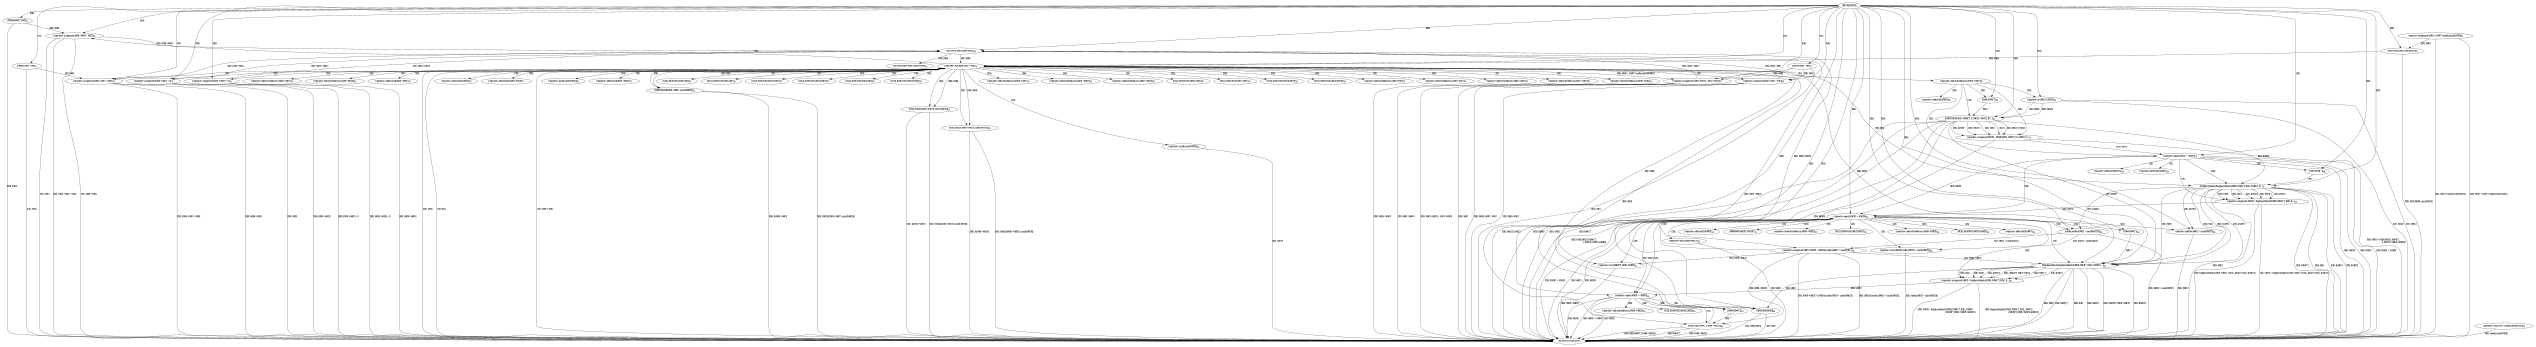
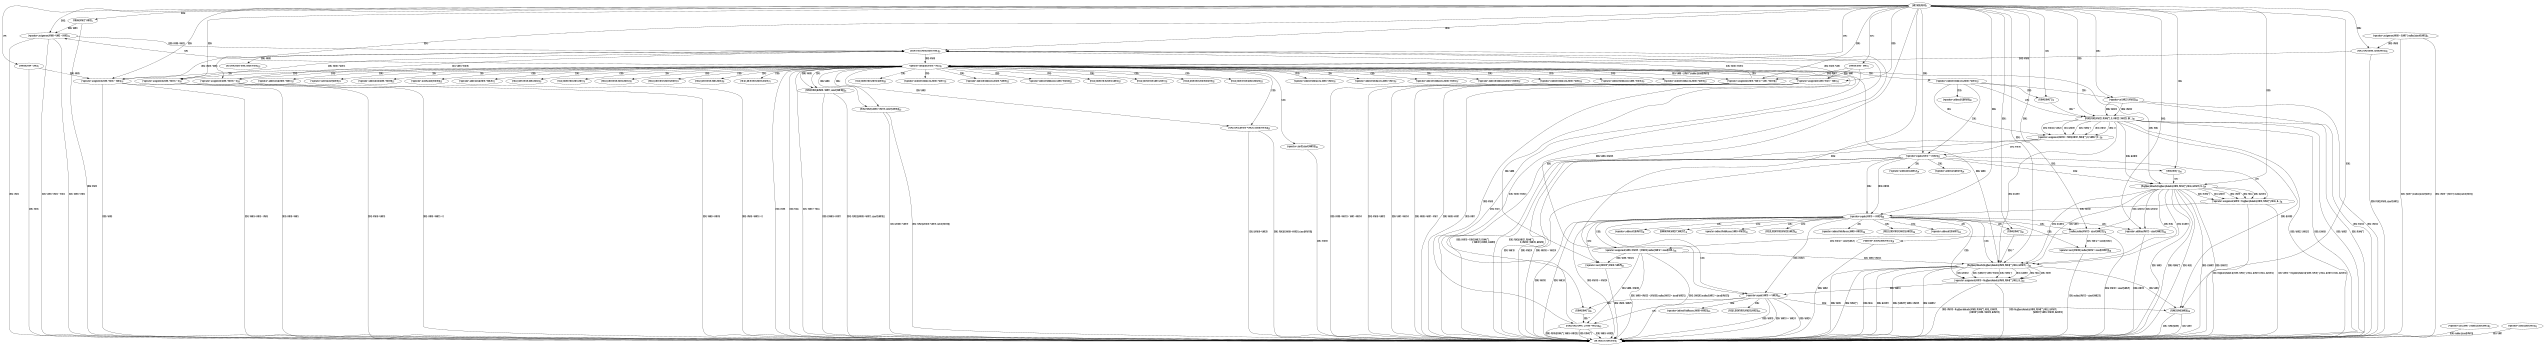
node "(<operator>.indirectFieldAccess,VAR8->VAR16)": text "20" -> "27"
node "(FIELD_IDENTIFIER,VAR15,VAR15)": added
node "(<operator>.sizeOf,sizeof(VAR1))": added
